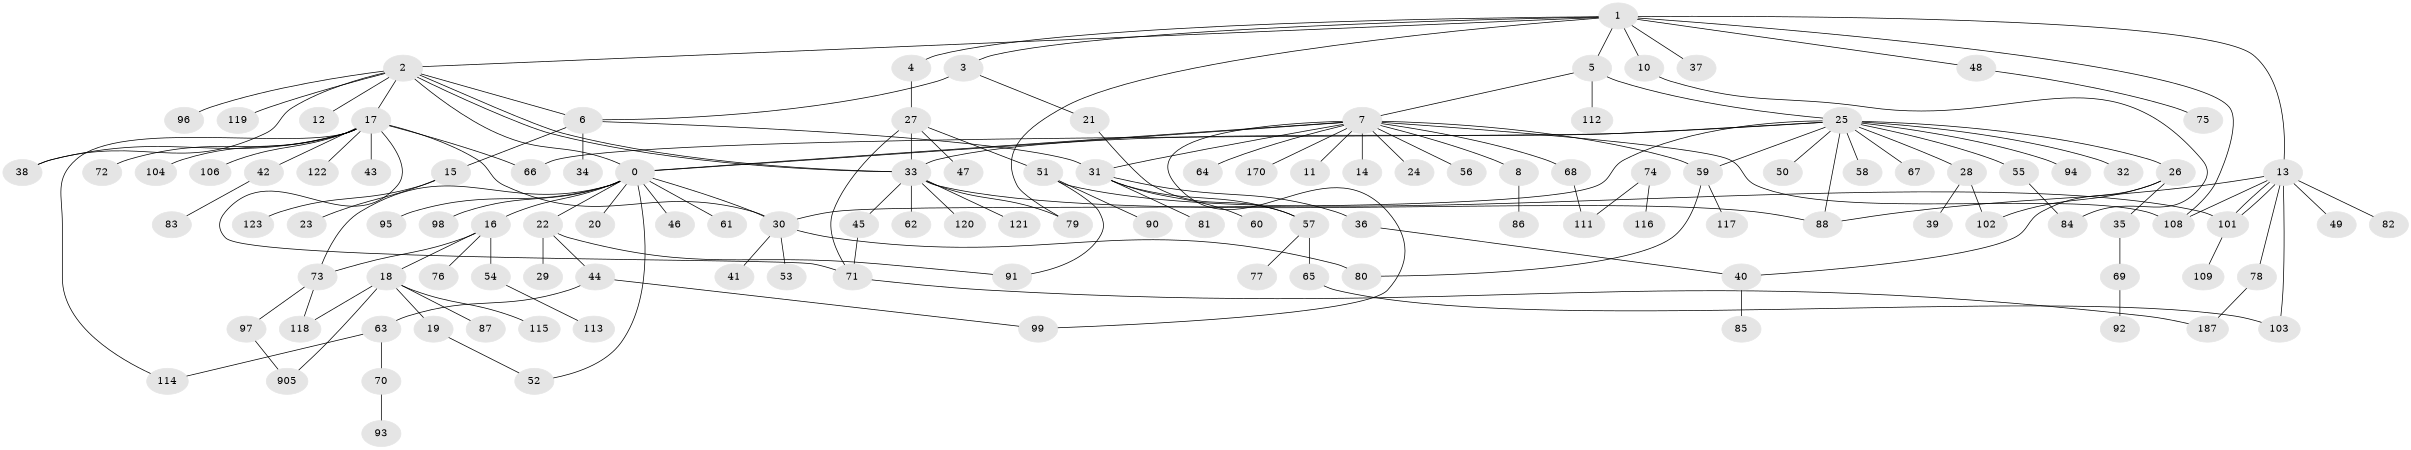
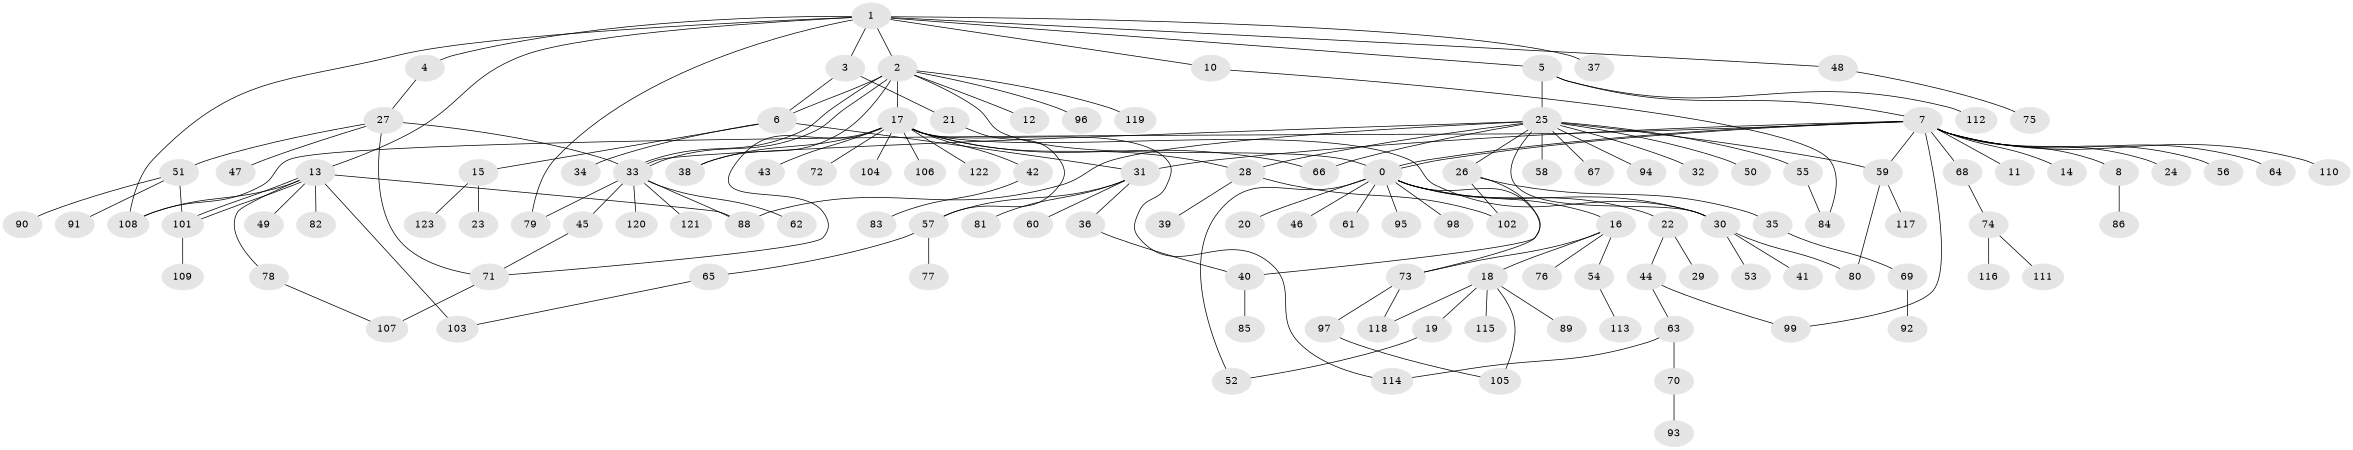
edge "17" -- "28": added
node "170": label "170" -> "110"
edge "68" -- "111": now "68" -- "74"
edge "22" -- "91": removed
node "87": label "87" -> "89"
node "187": label "187" -> "107"
node "905": label "905" -> "105"
